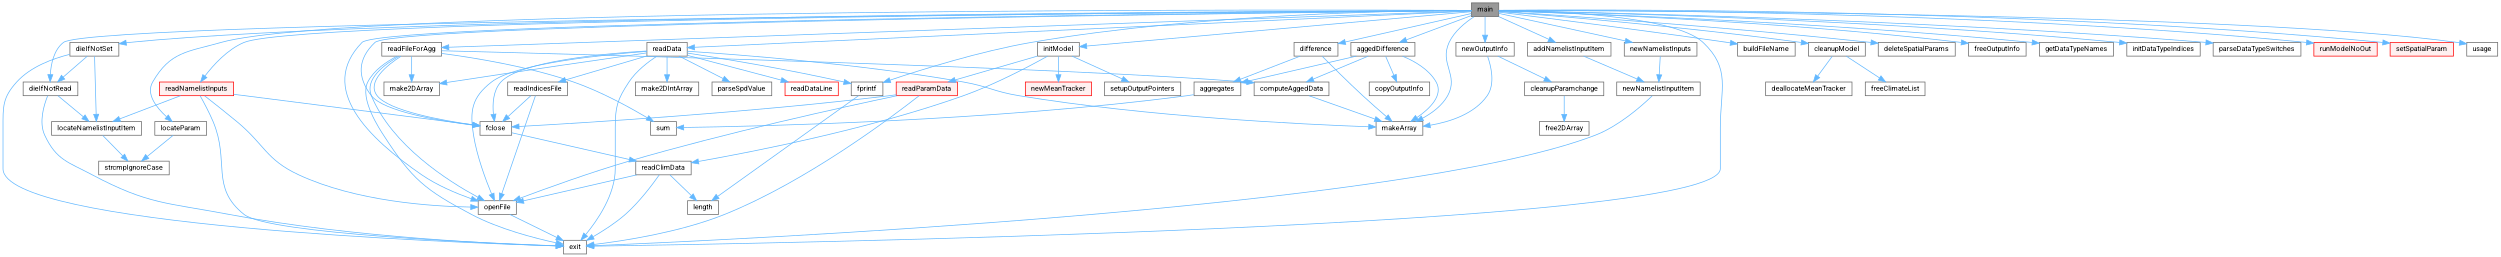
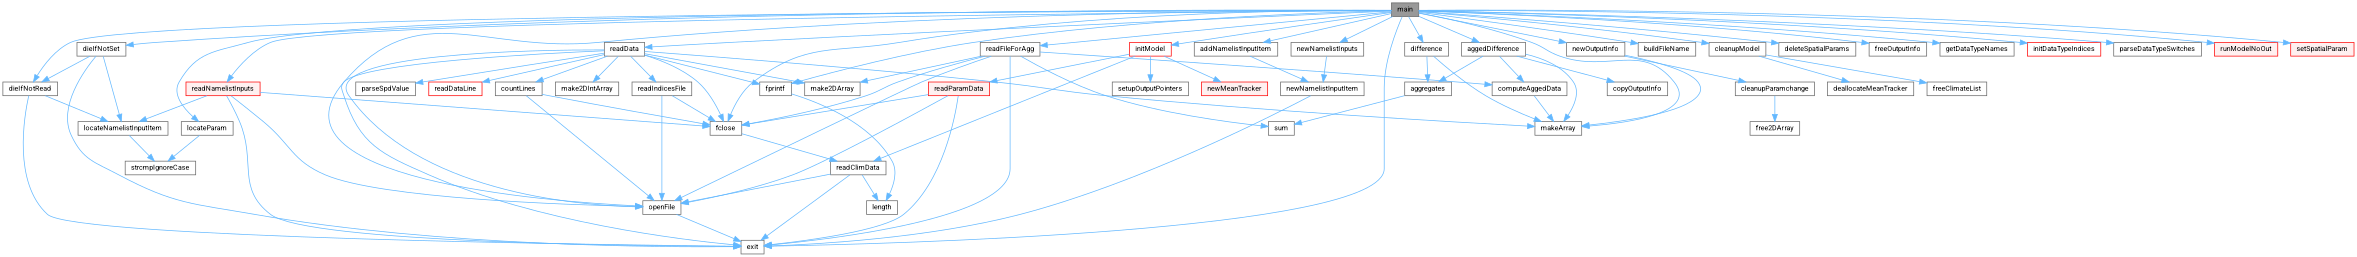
node "initModel": color grey40 -> red
node "initDataTypeIndices": color grey40 -> red
node "usage": removed
node "countLines": added
